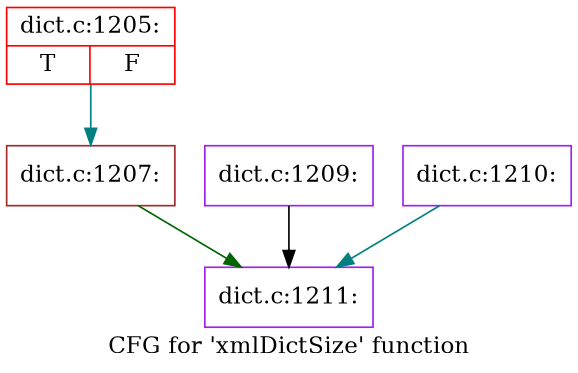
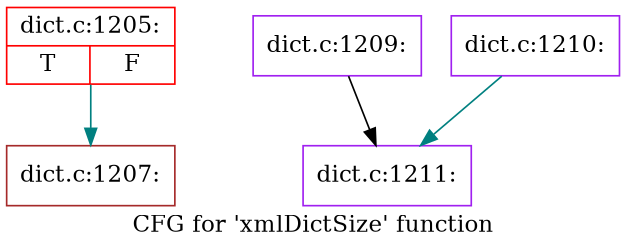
edge "dict.c:1207:" -> "dict.c:1211:": removed
